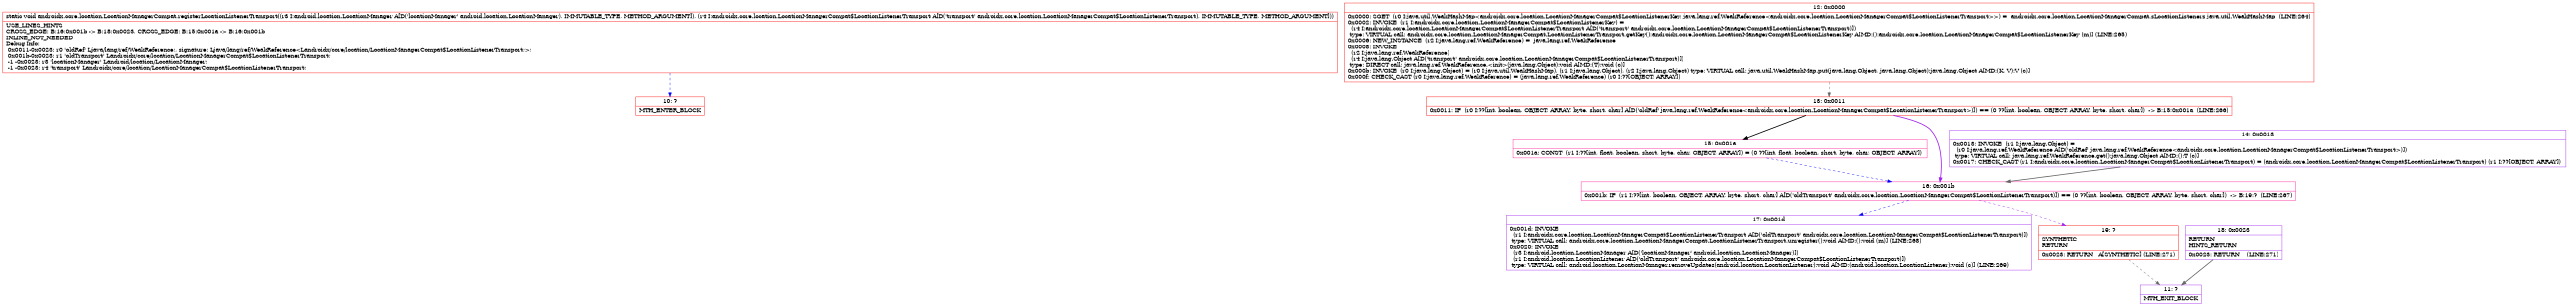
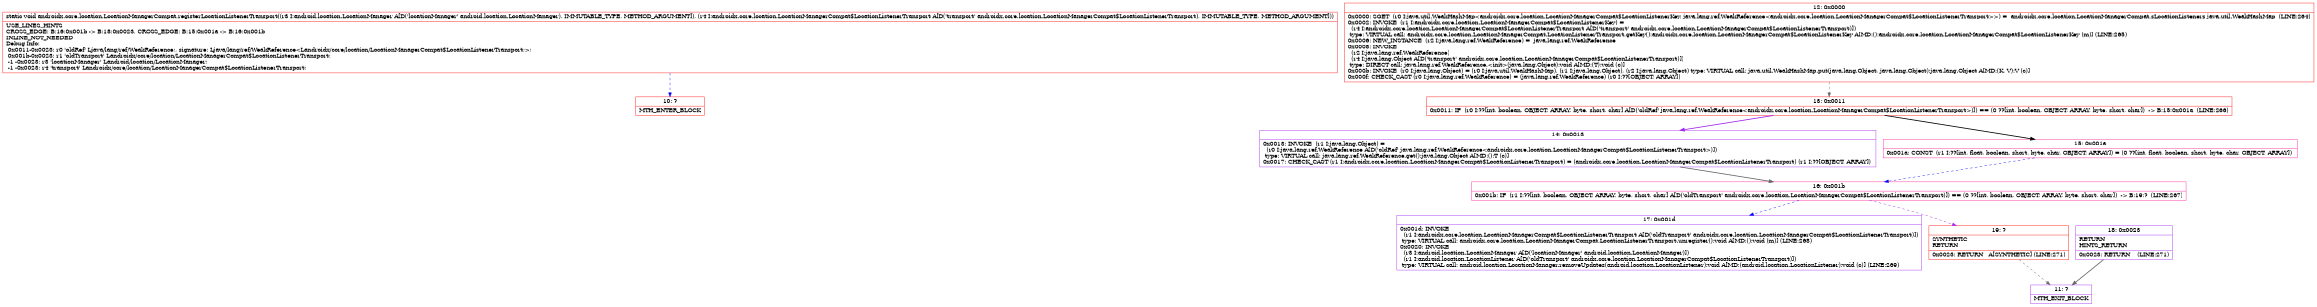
edge "13: 0x0011" -> "16: 0x001b": now "13: 0x0011" -> "14: 0x0013"
